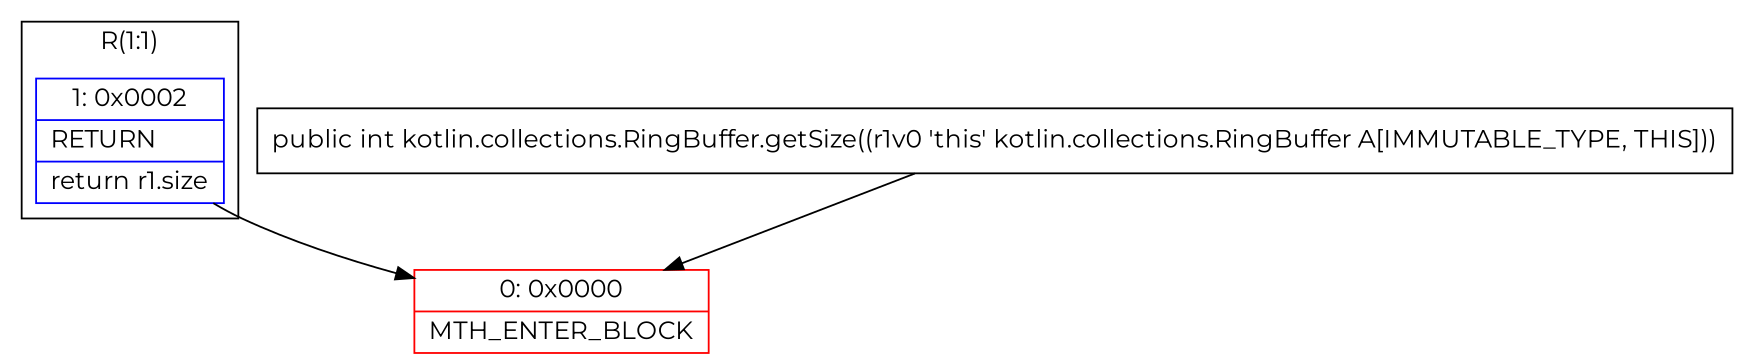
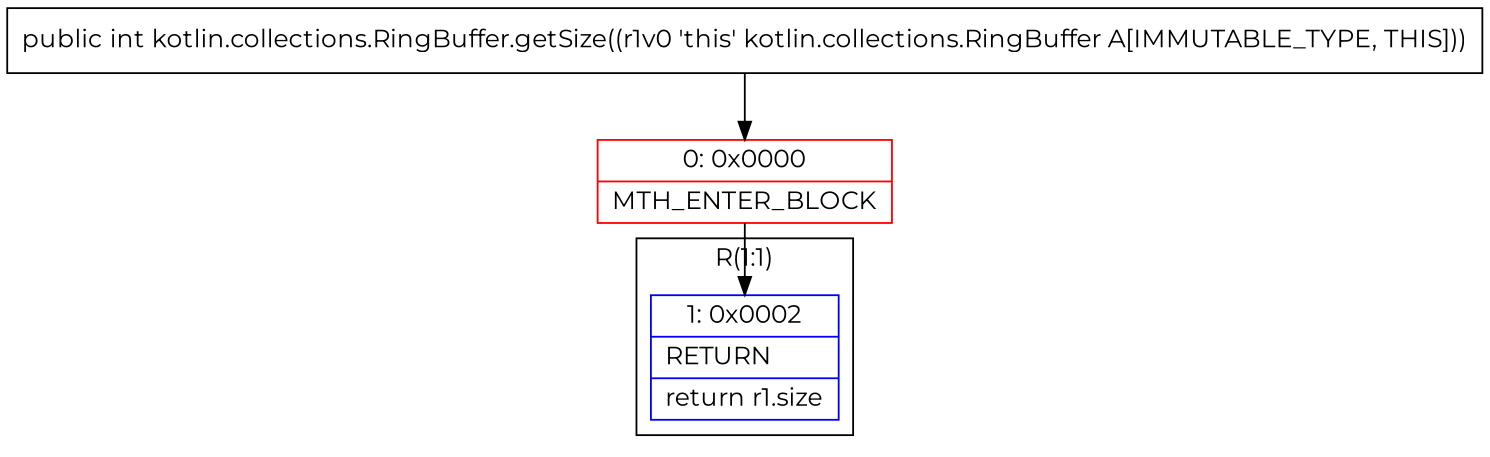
edge "1: 0x0002" -> "0: 0x0000": reversed
